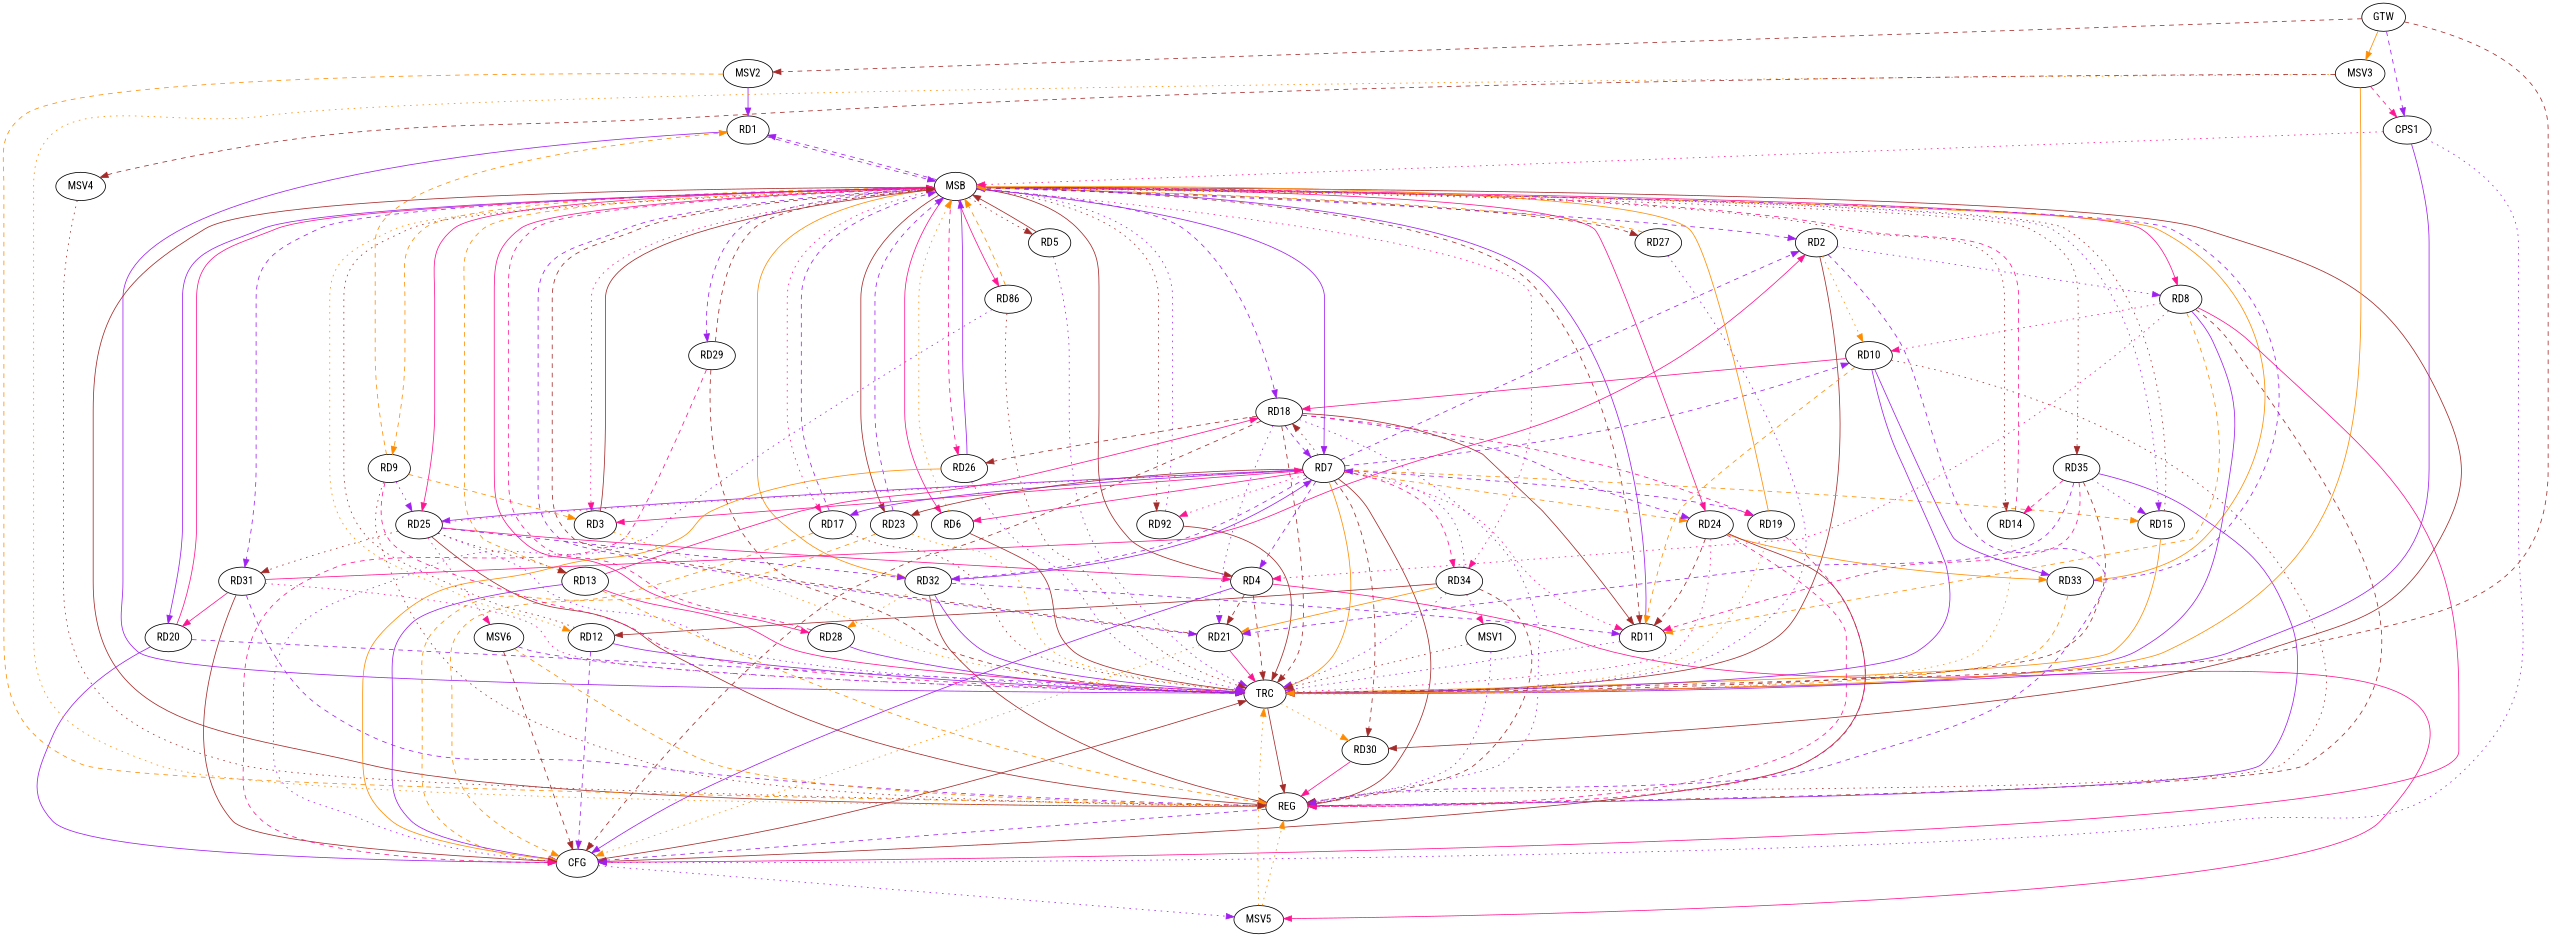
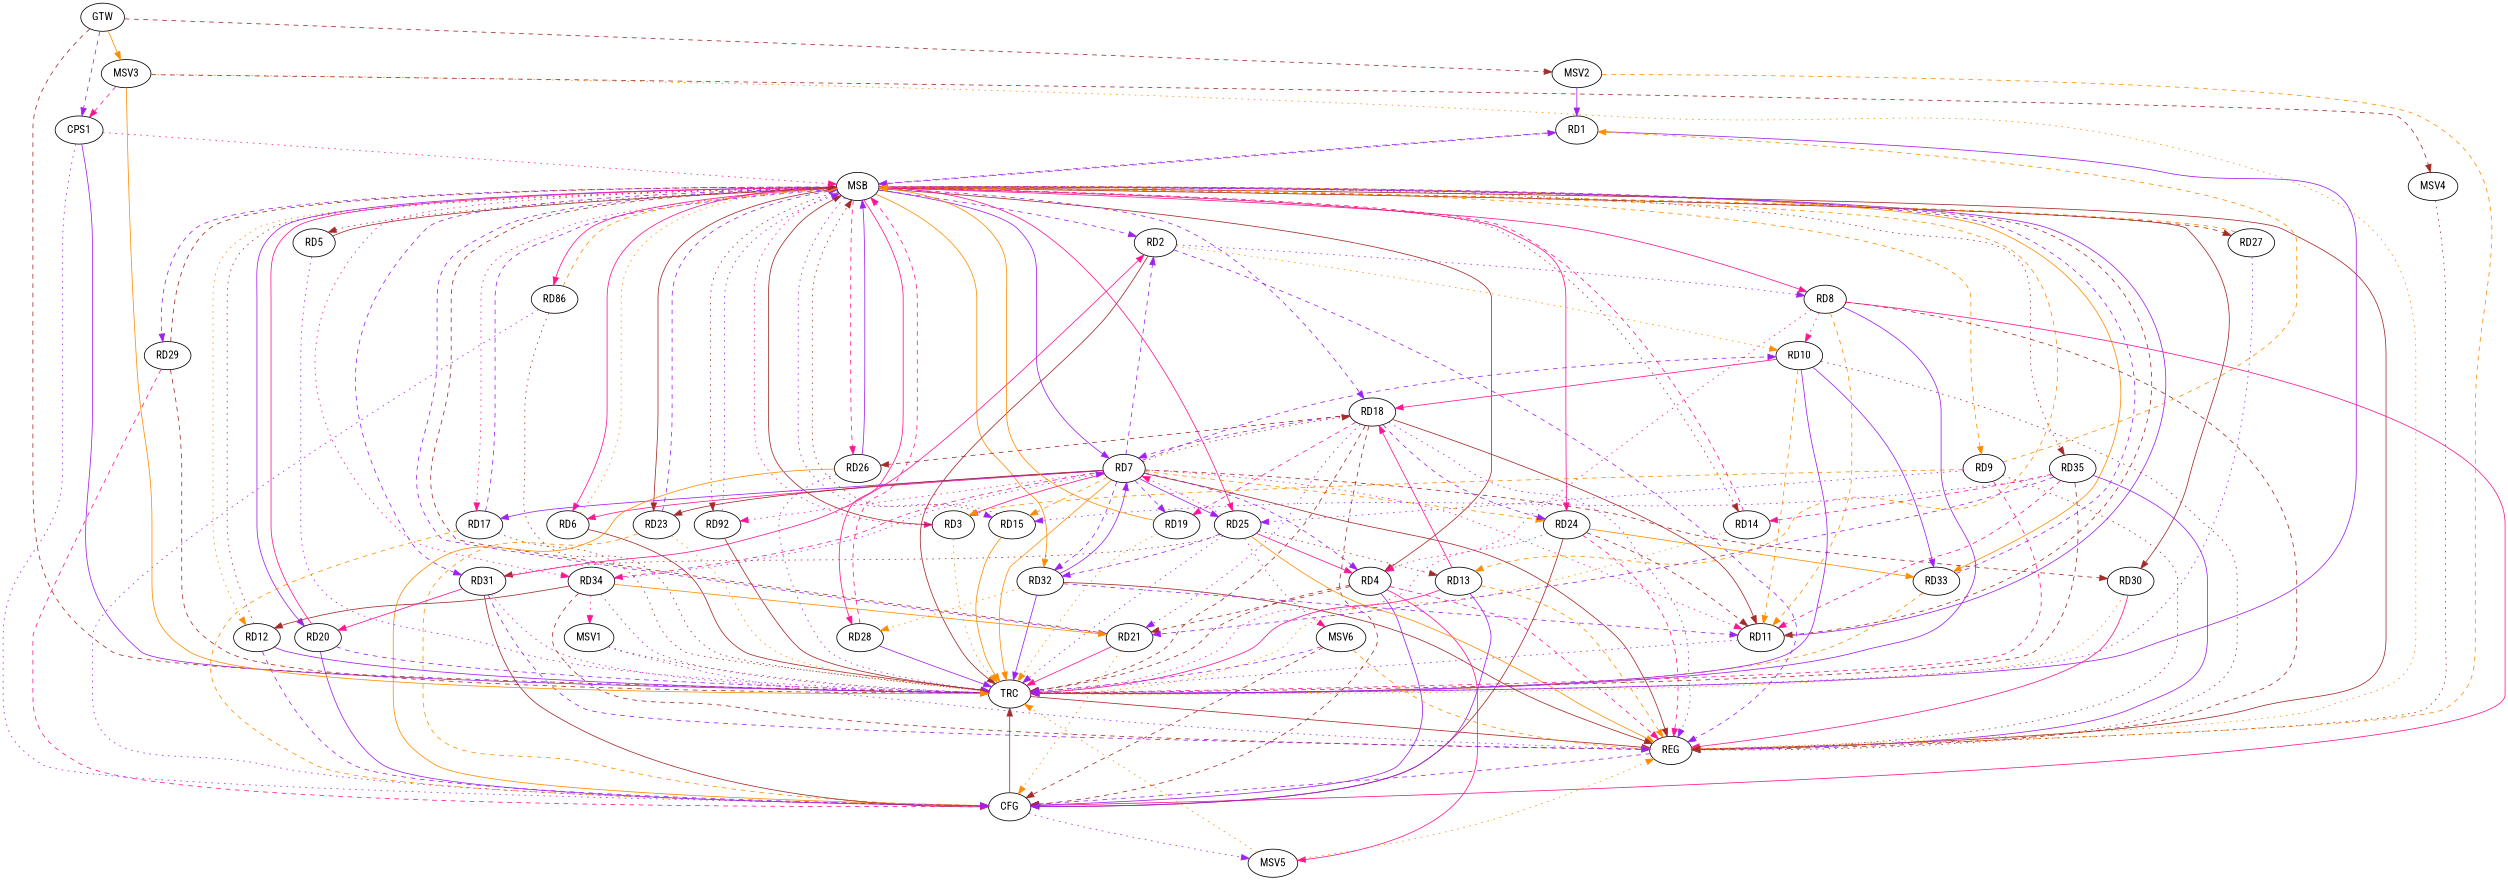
edge "TRC" -> "RD30": reversed
edge "RD25" -> "REG": color brown -> darkorange
edge "RD19" -> "REG": now "RD4" -> "REG"
